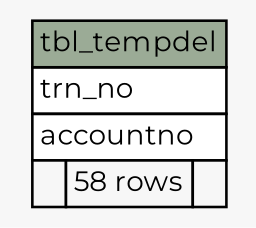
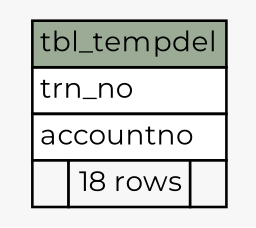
node "tbl_tempdel": text "58 rows" -> "18 rows"
